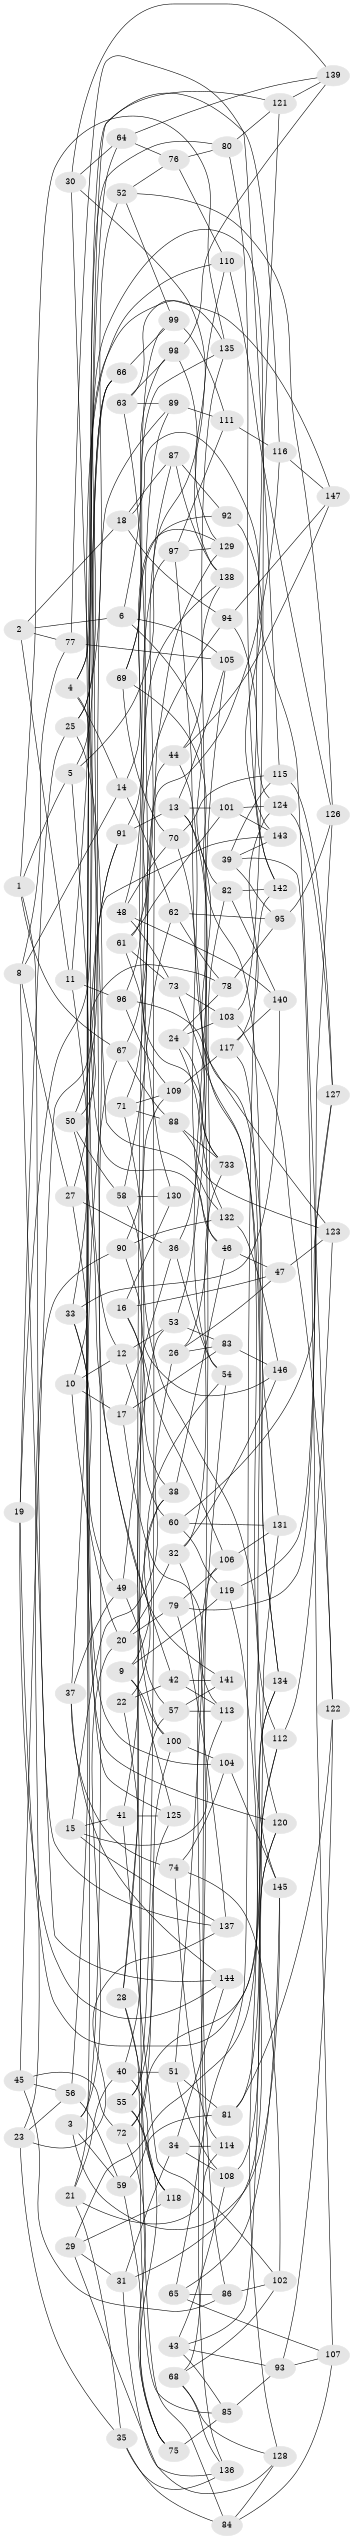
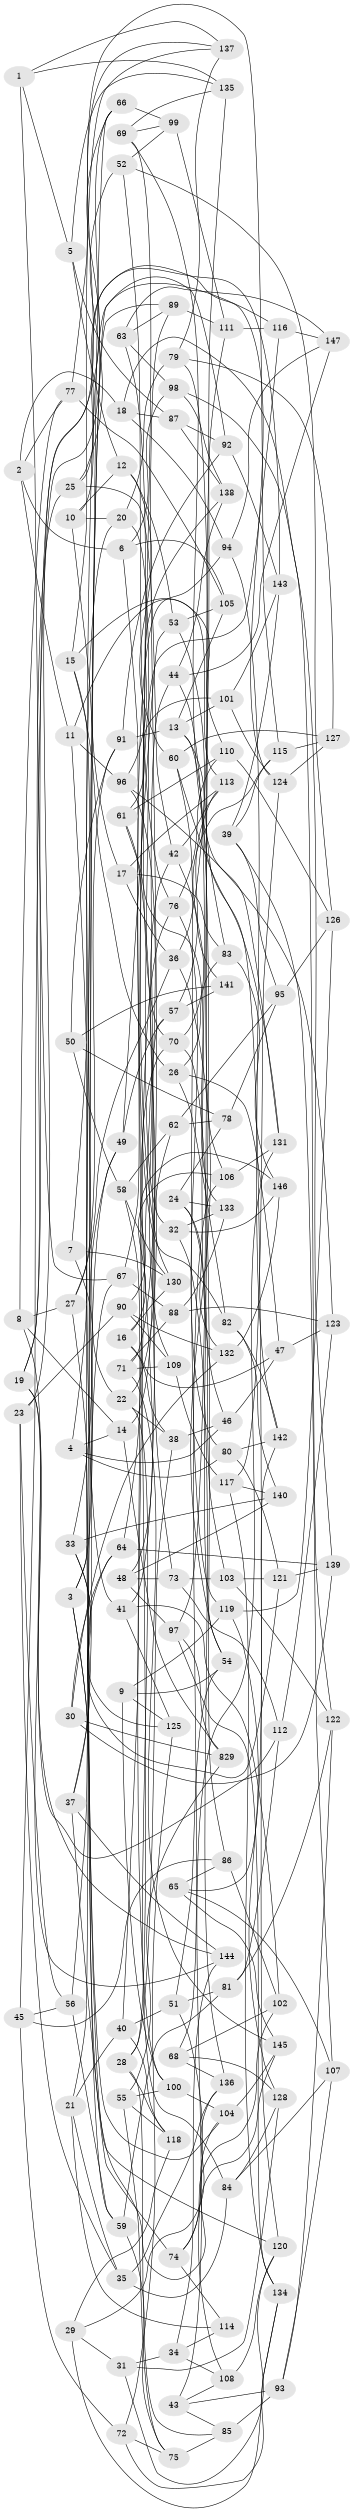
node "129": label "129" -> "829"
node "733": label "733" -> "133"
node "7": added
